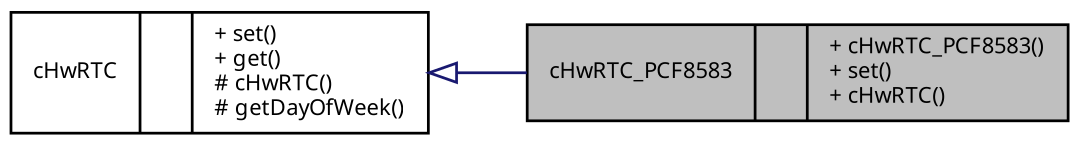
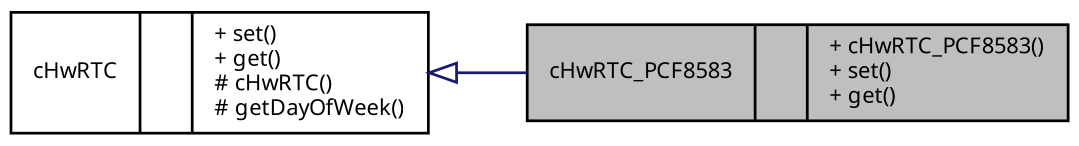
node "cHwRTC_PCF8583": text "+ cHwRTC()" -> "+ get()"
